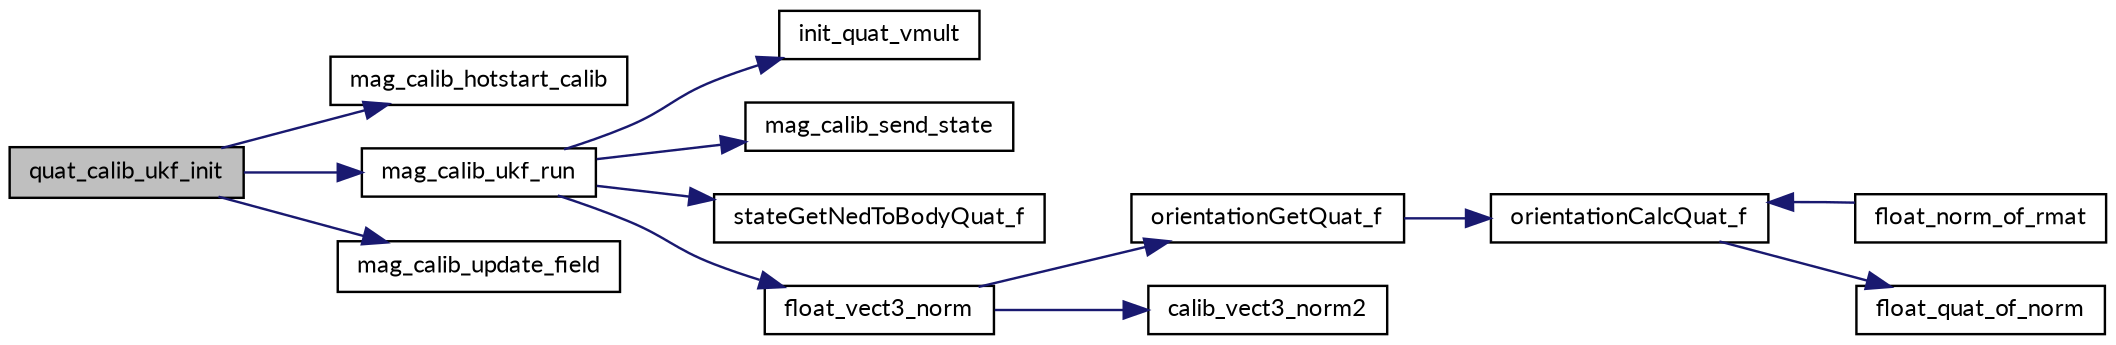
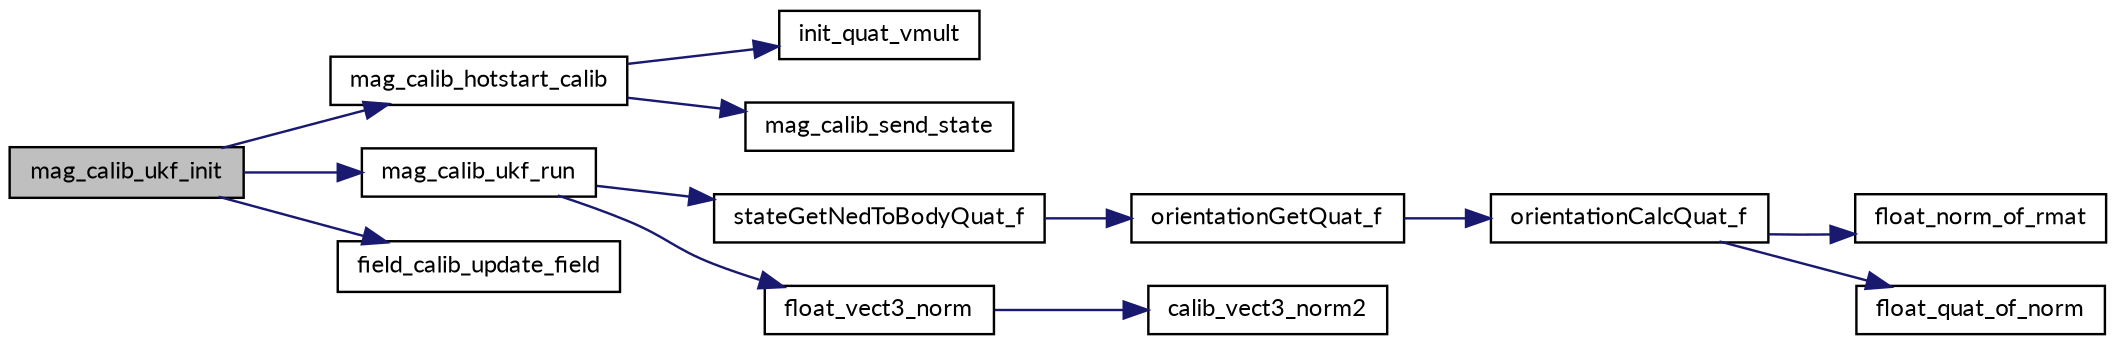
edge "mag_calib_ukf_run" -> "init_quat_vmult": now "mag_calib_hotstart_calib" -> "init_quat_vmult"
edge "mag_calib_ukf_run" -> "mag_calib_send_state": now "mag_calib_hotstart_calib" -> "mag_calib_send_state"
node "quat_calib_ukf_init": label "quat_calib_ukf_init" -> "mag_calib_ukf_init"
edge "float_norm_of_rmat" -> "orientationCalcQuat_f": reversed
node "mag_calib_update_field": label "mag_calib_update_field" -> "field_calib_update_field"
edge "float_vect3_norm" -> "orientationGetQuat_f": now "stateGetNedToBodyQuat_f" -> "orientationGetQuat_f"
